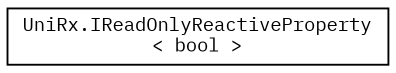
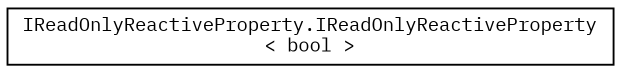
node "UniRx.IReadOnlyReactiveProperty < bool >": label "UniRx.IReadOnlyReactiveProperty < bool >" -> "IReadOnlyReactiveProperty.IReadOnlyReactiveProperty < bool >"
